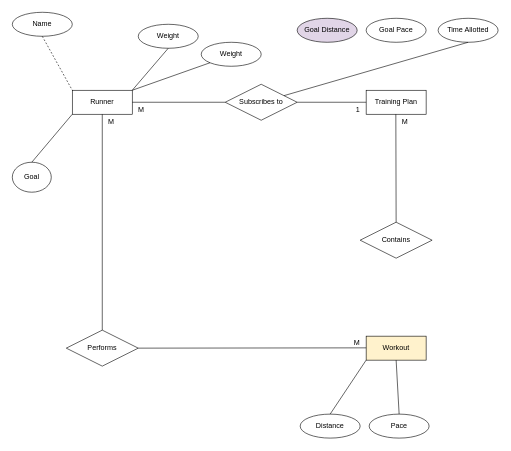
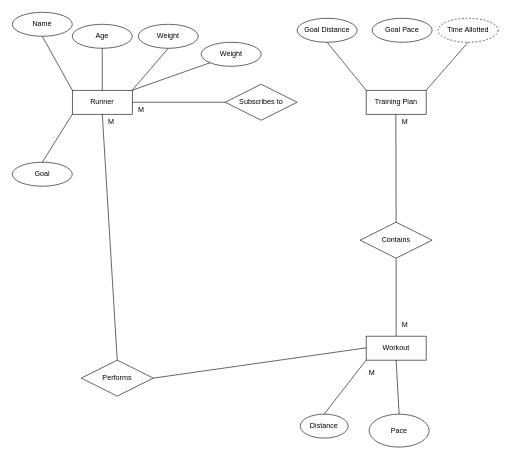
node "Goal Distance": fillcolor #e1d5e7 -> #ffffff
node "Goal Pace": moved (396, 30) -> (402, 30)
node "Time Allotted": style solid -> dashed
node "Age": added
edge "Name" -- "Runner": style dashed -> solid
edge "Goal Distance" -- "Training Plan": added
edge "Age" -- "Runner": added
edge "Time Allotted" -- "Subscribes to": now "Time Allotted" -- "Training Plan"
edge "Subscribes to" -- "Training Plan": removed, label "1"
node "Goal": size 39x30 -> 60x24
edge "Contains" -- "Workout": added, label "M"
node "Performs": moved (102, 348) -> (117, 378)
node "Workout": fillcolor #fff2cc -> #ffffff
node "Distance": size 60x24 -> 48x24
node "Pace": size 60x24 -> 60x33
